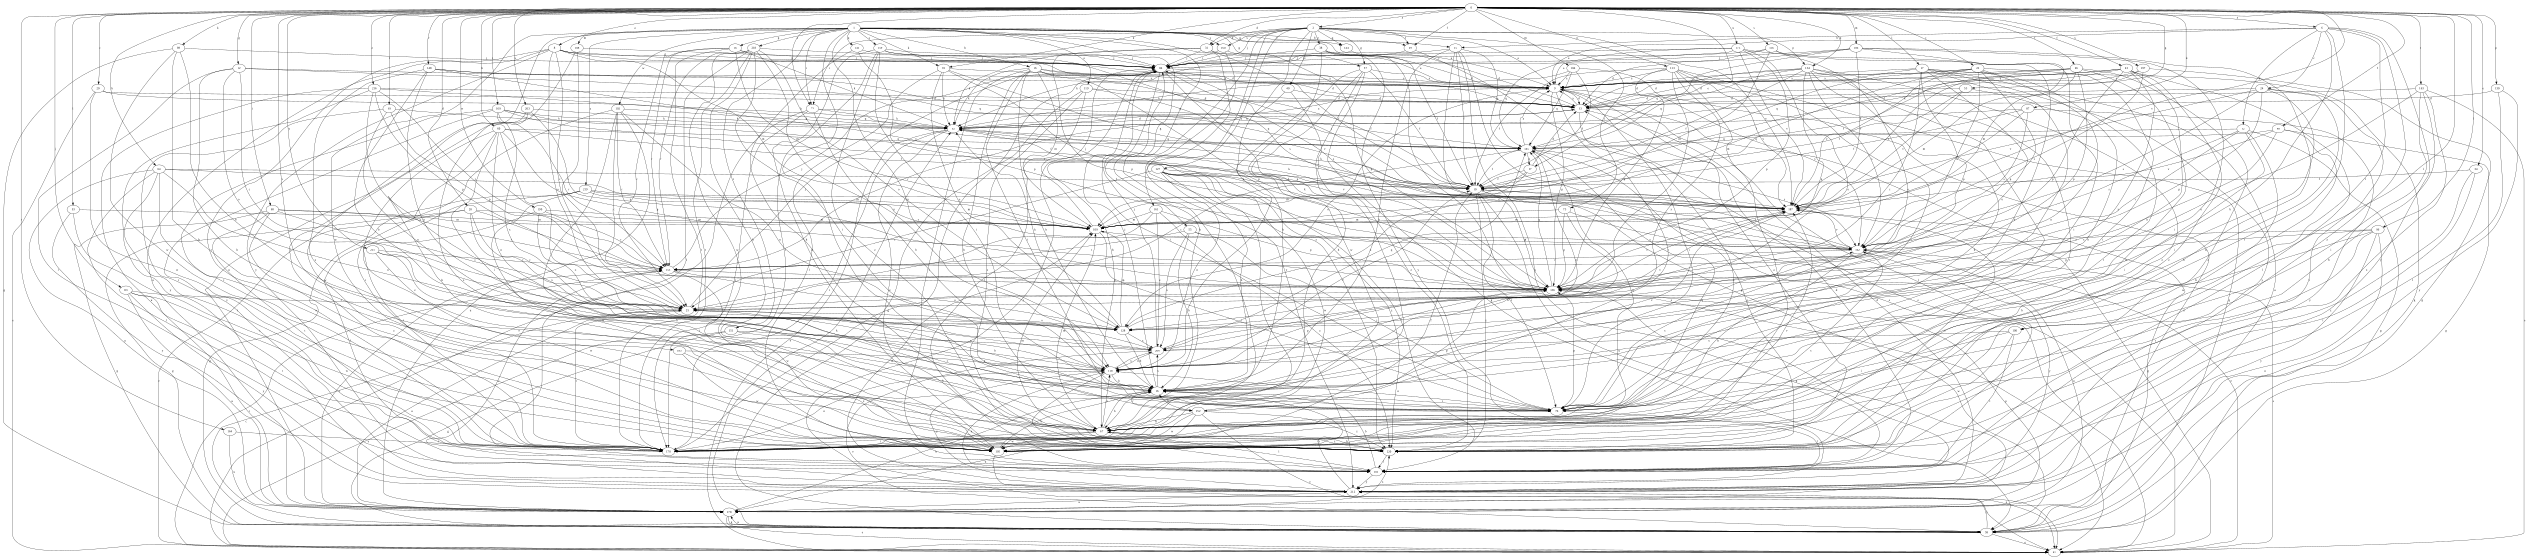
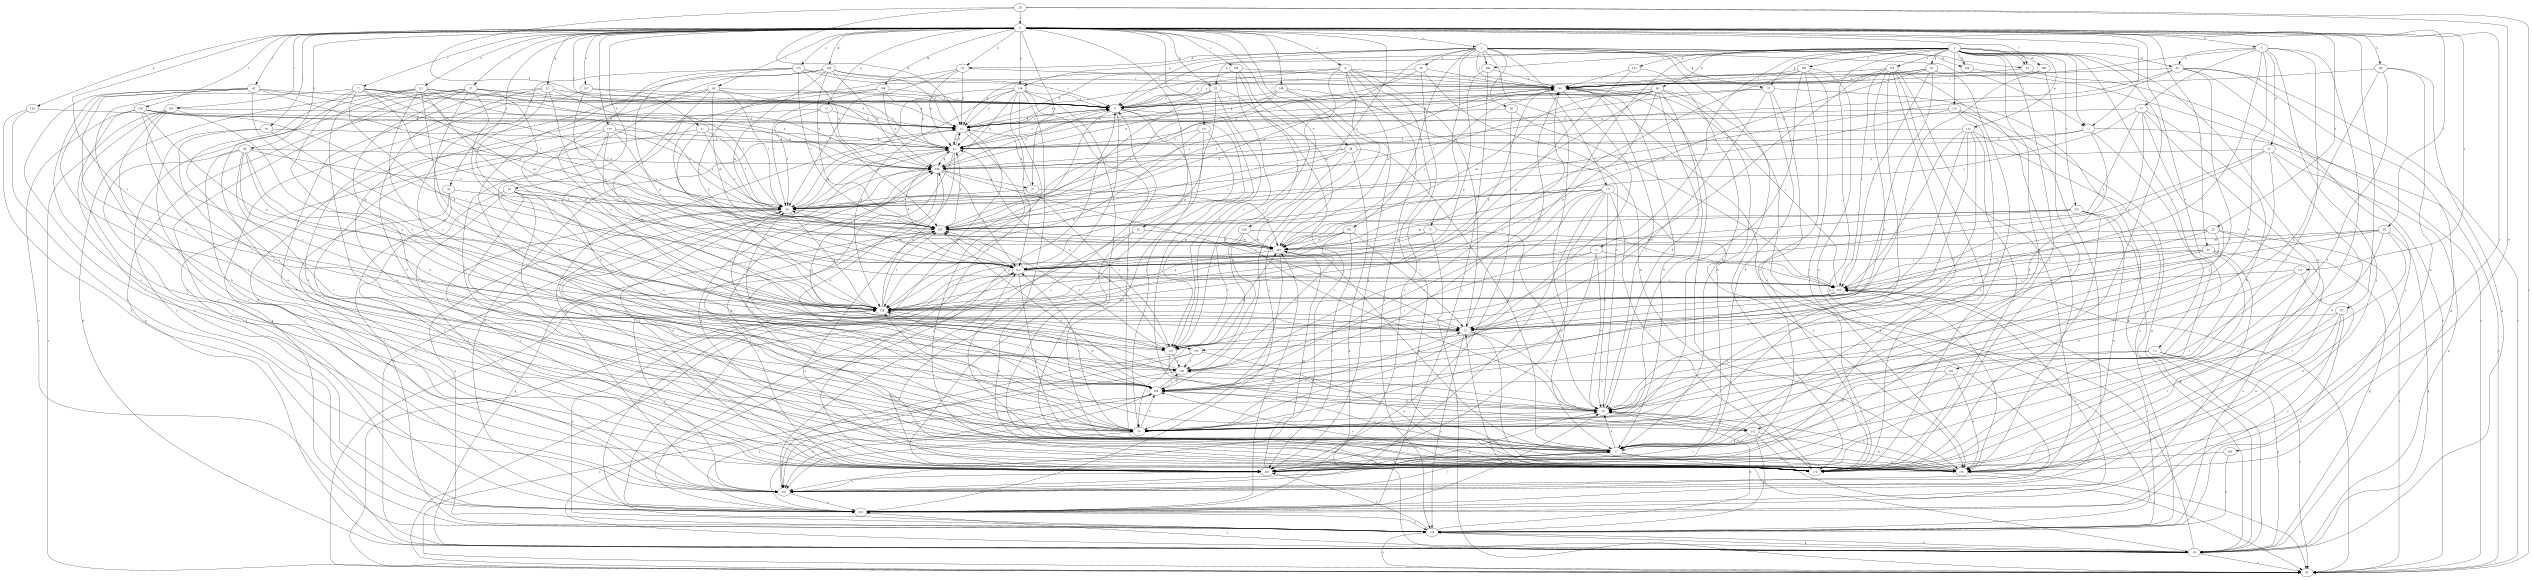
edge "0" -> "20": reversed
